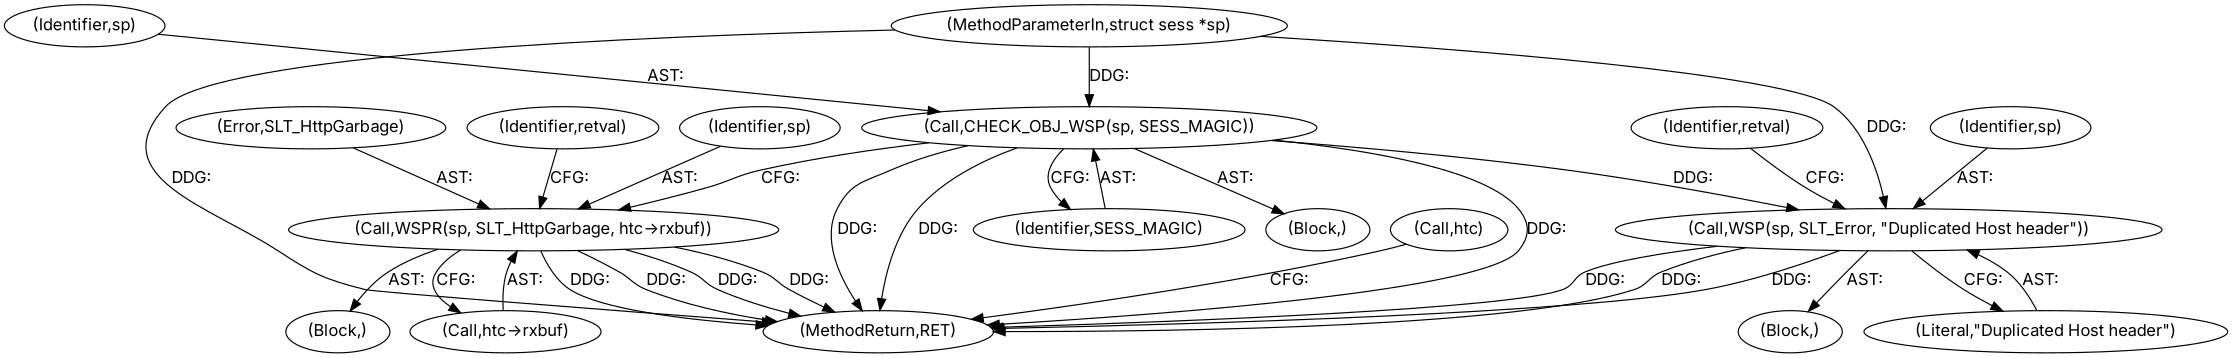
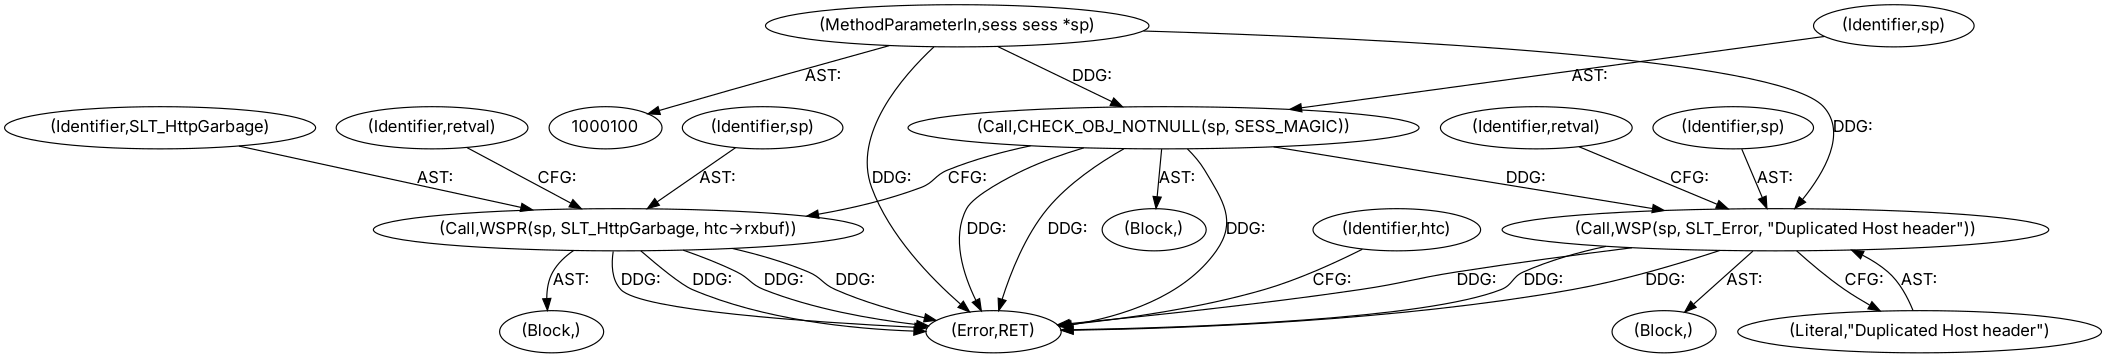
node "(MethodParameterIn,struct sess *sp)": label "(MethodParameterIn,struct sess *sp)" -> "(MethodParameterIn,sess sess *sp)"
node "(Error,SLT_HttpGarbage)": label "(Error,SLT_HttpGarbage)" -> "(Identifier,SLT_HttpGarbage)"
node "1000100": added
node "(Call,CHECK_OBJ_WSP(sp, SESS_MAGIC))": label "(Call,CHECK_OBJ_WSP(sp, SESS_MAGIC))" -> "(Call,CHECK_OBJ_NOTNULL(sp, SESS_MAGIC))"
node "(Identifier,SESS_MAGIC)": removed
node "(Call,htc)": label "(Call,htc)" -> "(Identifier,htc)"
node "(Call,htc->rxbuf)": removed
node "(MethodReturn,RET)": label "(MethodReturn,RET)" -> "(Error,RET)"
